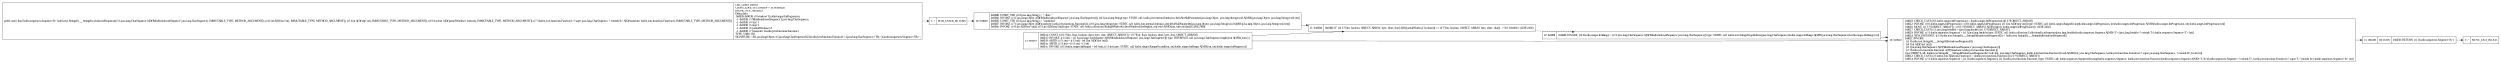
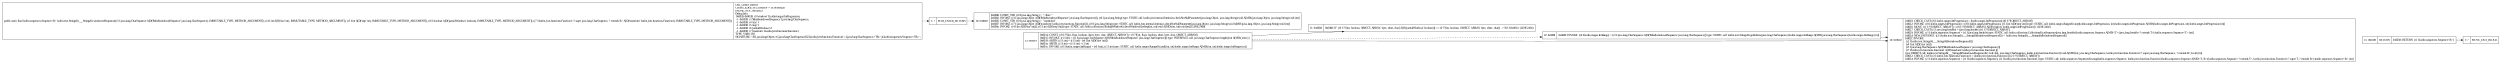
edge "10: 0x0000" -> "11: 0x000d": removed
edge "11: 0x000d" -> "12: 0x000f": now "13: 0x0014" -> "12: 0x000f"
edge "14: 0x0020" -> "15: 0x0038": removed
